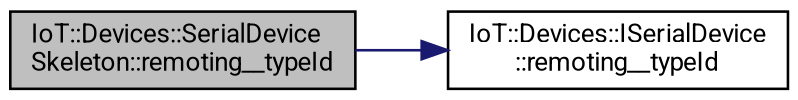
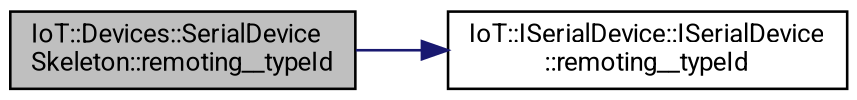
node "IoT::Devices::ISerialDevice ::remoting__typeId": label "IoT::Devices::ISerialDevice ::remoting__typeId" -> "IoT::ISerialDevice::ISerialDevice ::remoting__typeId"
